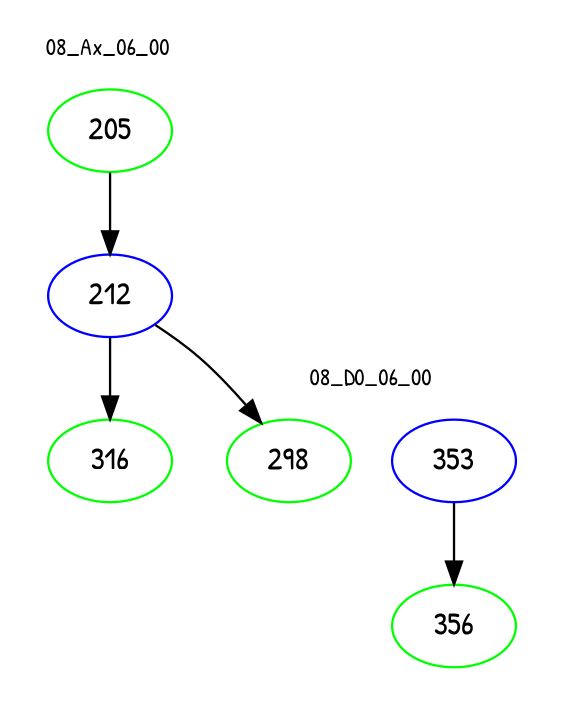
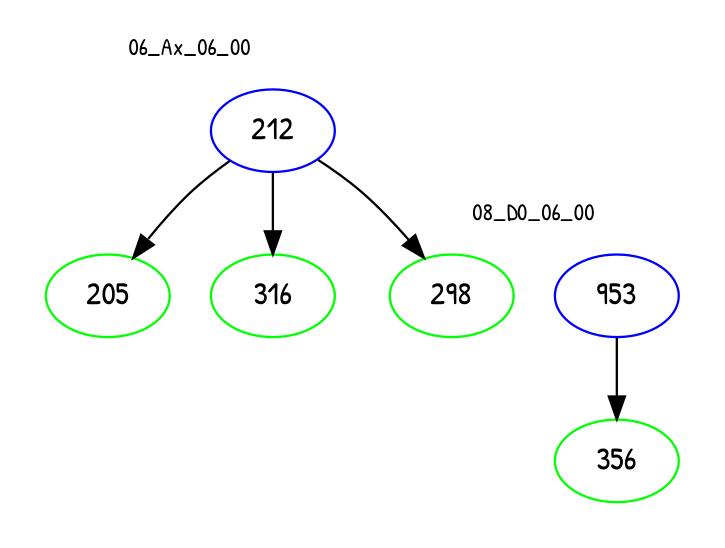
cluster "08_Ax_06_00": label "08_Ax_06_00" -> "06_Ax_06_00"
edge "205" -> "212": reversed
node "353": label "353" -> "953"
